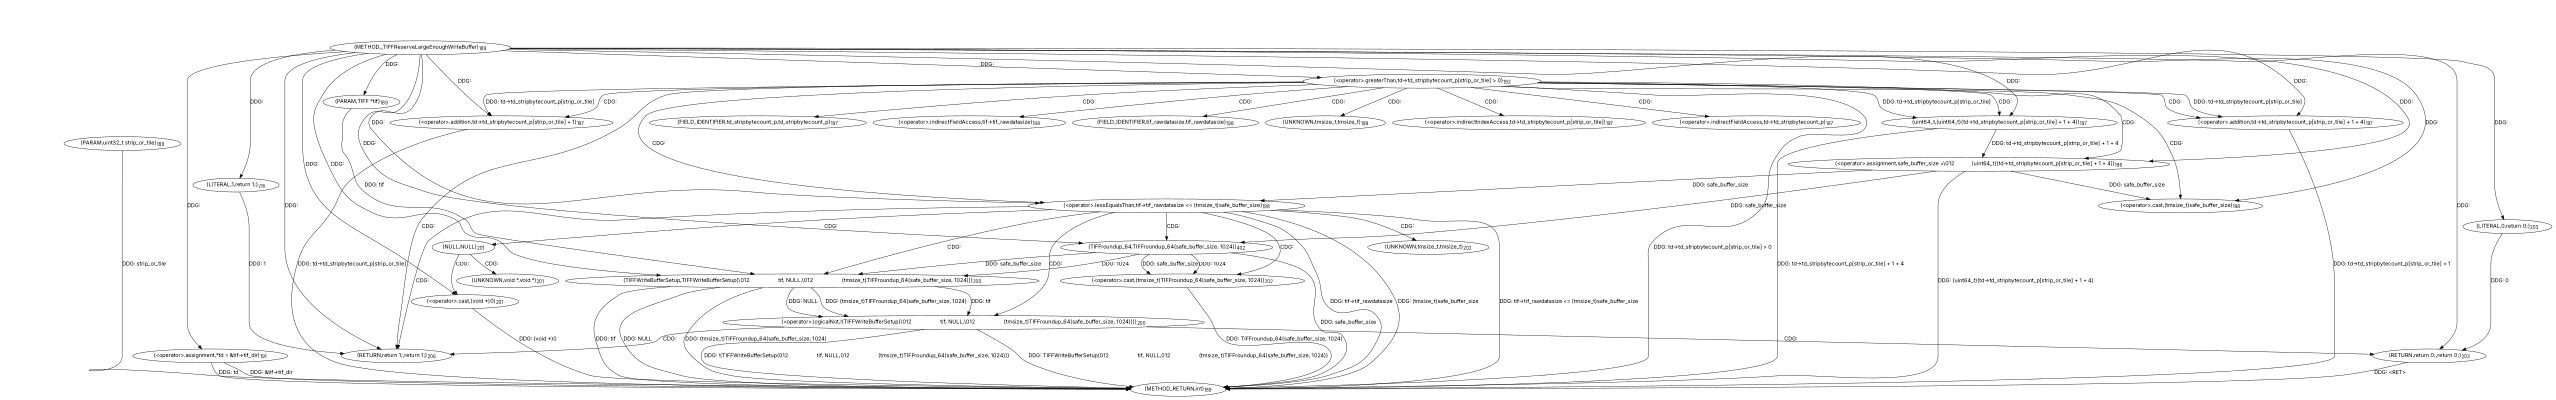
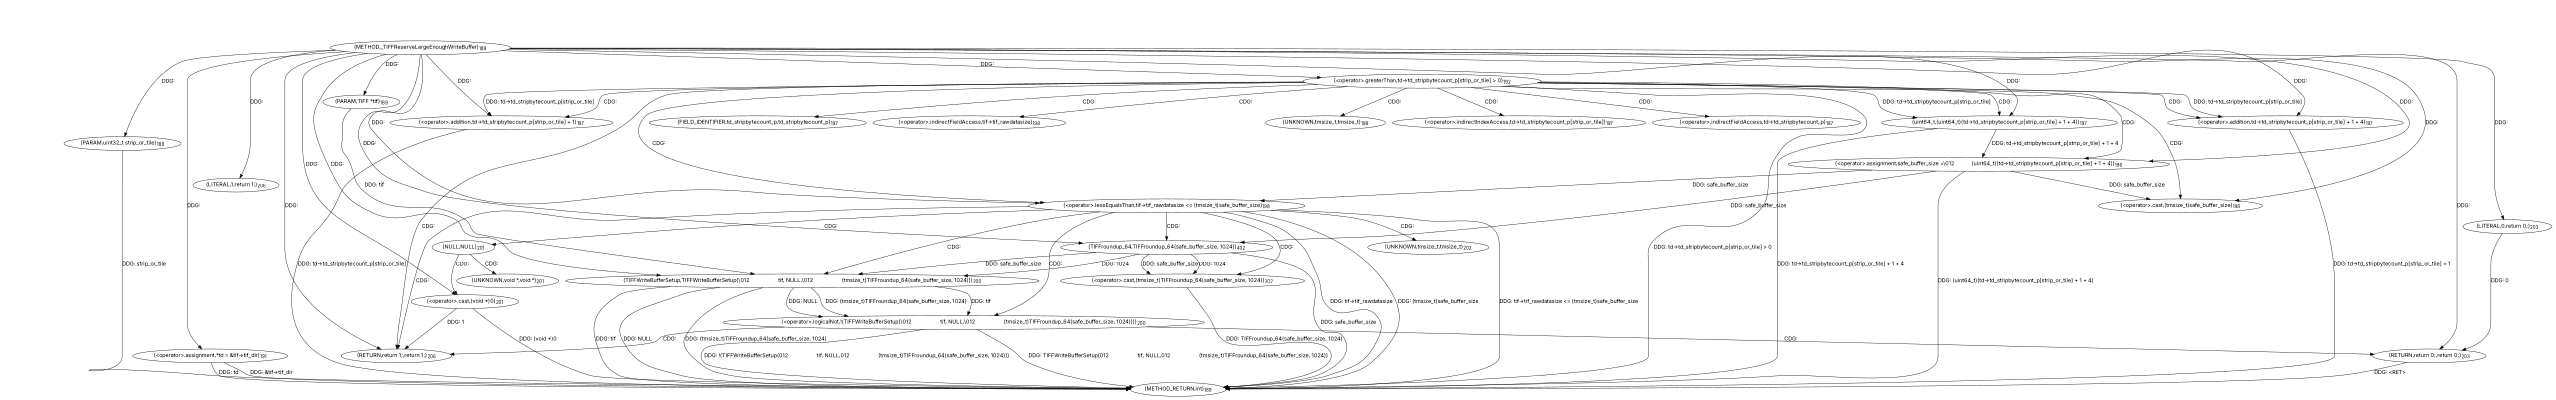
edge "(METHOD,_TIFFReserveLargeEnoughWriteBuffer)" -> "(PARAM,uint32_t strip_or_tile)": added, label "DDG:"
node "(FIELD_IDENTIFIER,tif_rawdatasize,tif_rawdatasize)": removed
node "(LITERAL,1,return 1;)": text "216" -> "206"
edge "(LITERAL,1,return 1;)" -> "(RETURN,return 1;,return 1;)": now "(<operator>.cast,(void *)0)" -> "(RETURN,return 1;,return 1;)"
